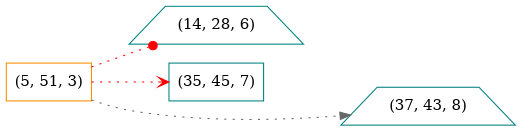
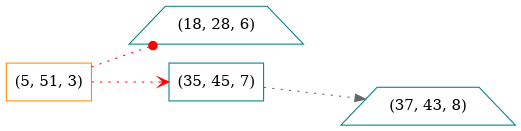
node "(14, 28, 6)": label "(14, 28, 6)" -> "(18, 28, 6)"
edge "(5, 51, 3)" -> "(37, 43, 8)": now "(35, 45, 7)" -> "(37, 43, 8)"
